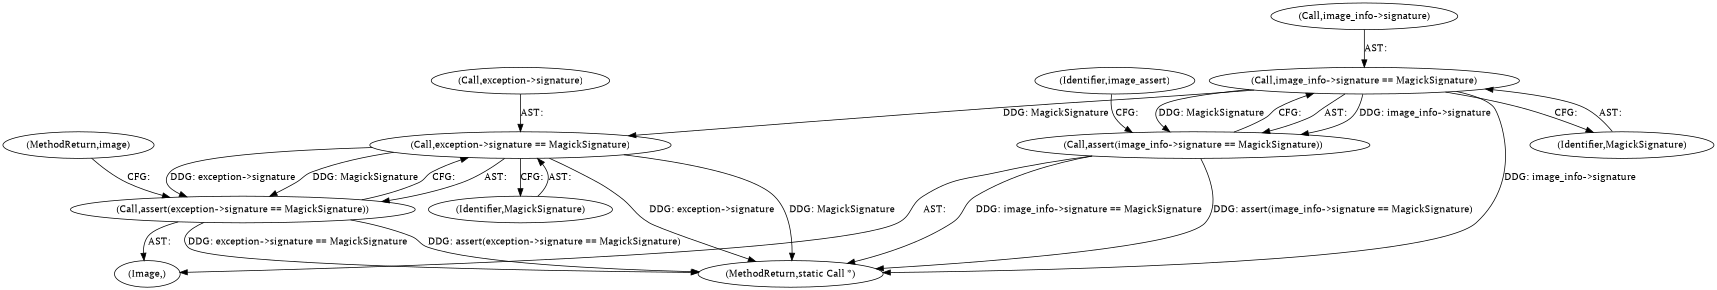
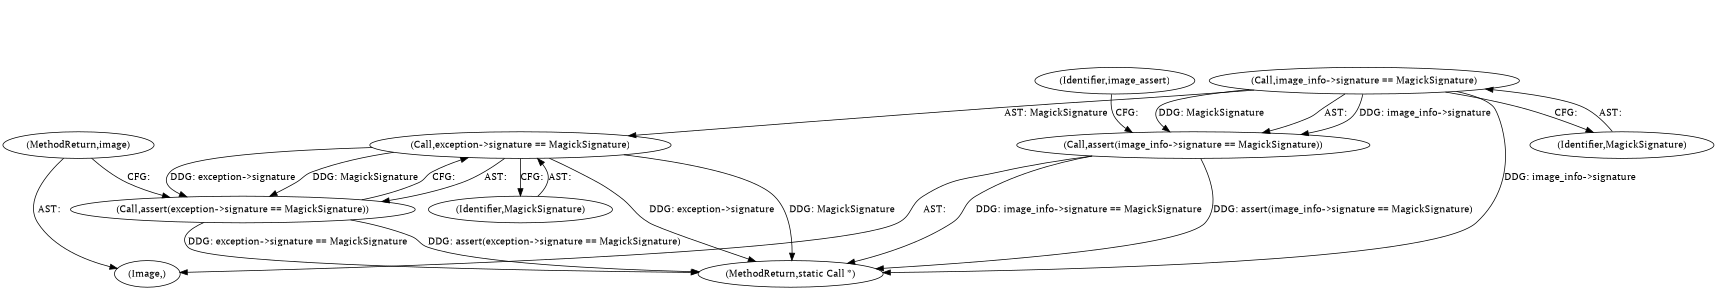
node "(Call,image_info->signature)": removed
node "(Call,exception->signature)": removed
edge "(Call,image_info->signature == MagickSignature)" -> "(Call,exception->signature == MagickSignature)": label "DDG: MagickSignature" -> "AST: MagickSignature"
edge "(Call,assert(image_info->signature == MagickSignature))" -> "(Call,image_info->signature == MagickSignature)": removed, label "CFG:"
edge "(Call,assert(exception->signature == MagickSignature))" -> "(Image,)": now "(MethodReturn,image)" -> "(Image,)"
